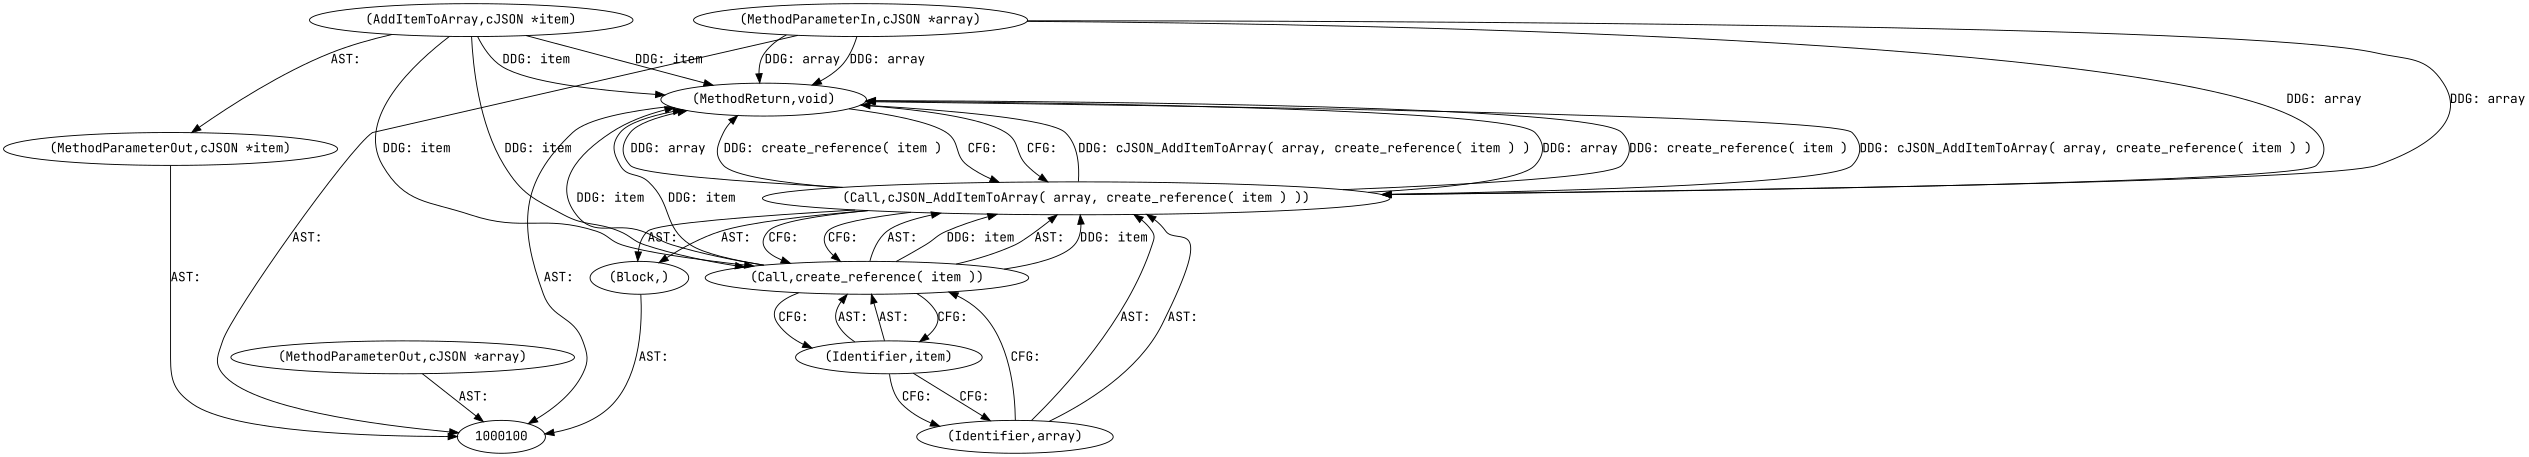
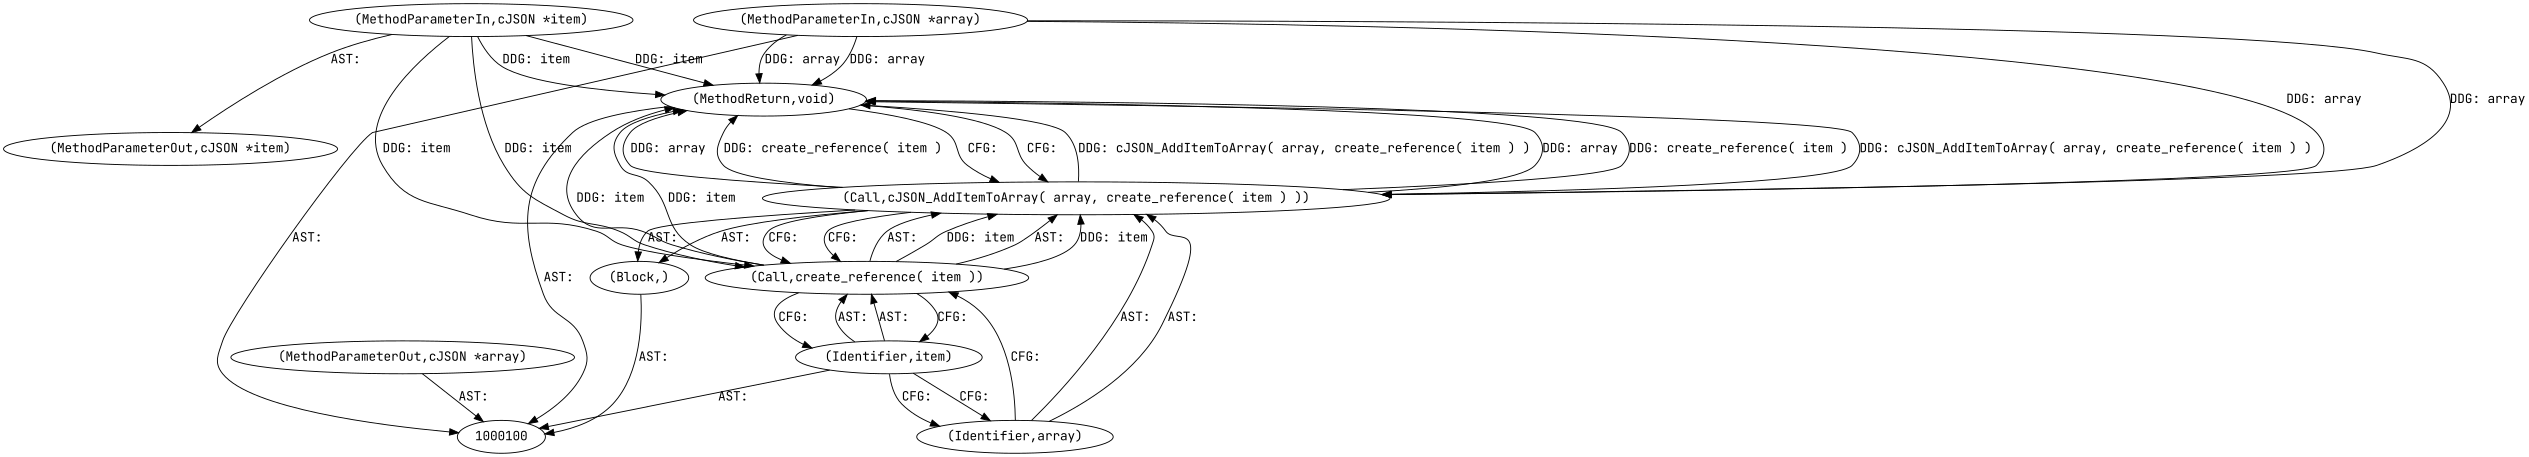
node "(AddItemToArray,cJSON *item)": label "(AddItemToArray,cJSON *item)" -> "(MethodParameterIn,cJSON *item)"
edge "(MethodParameterOut,cJSON *item)" -> "1000100": now "(Identifier,item)" -> "1000100"
